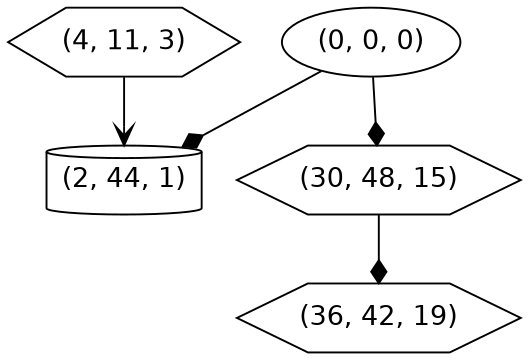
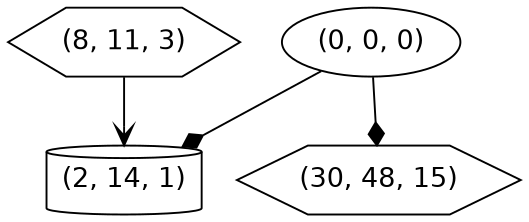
node "(4, 11, 3)": label "(4, 11, 3)" -> "(8, 11, 3)"
node "(2, 44, 1)": label "(2, 44, 1)" -> "(2, 14, 1)"
node "(36, 42, 19)": removed
